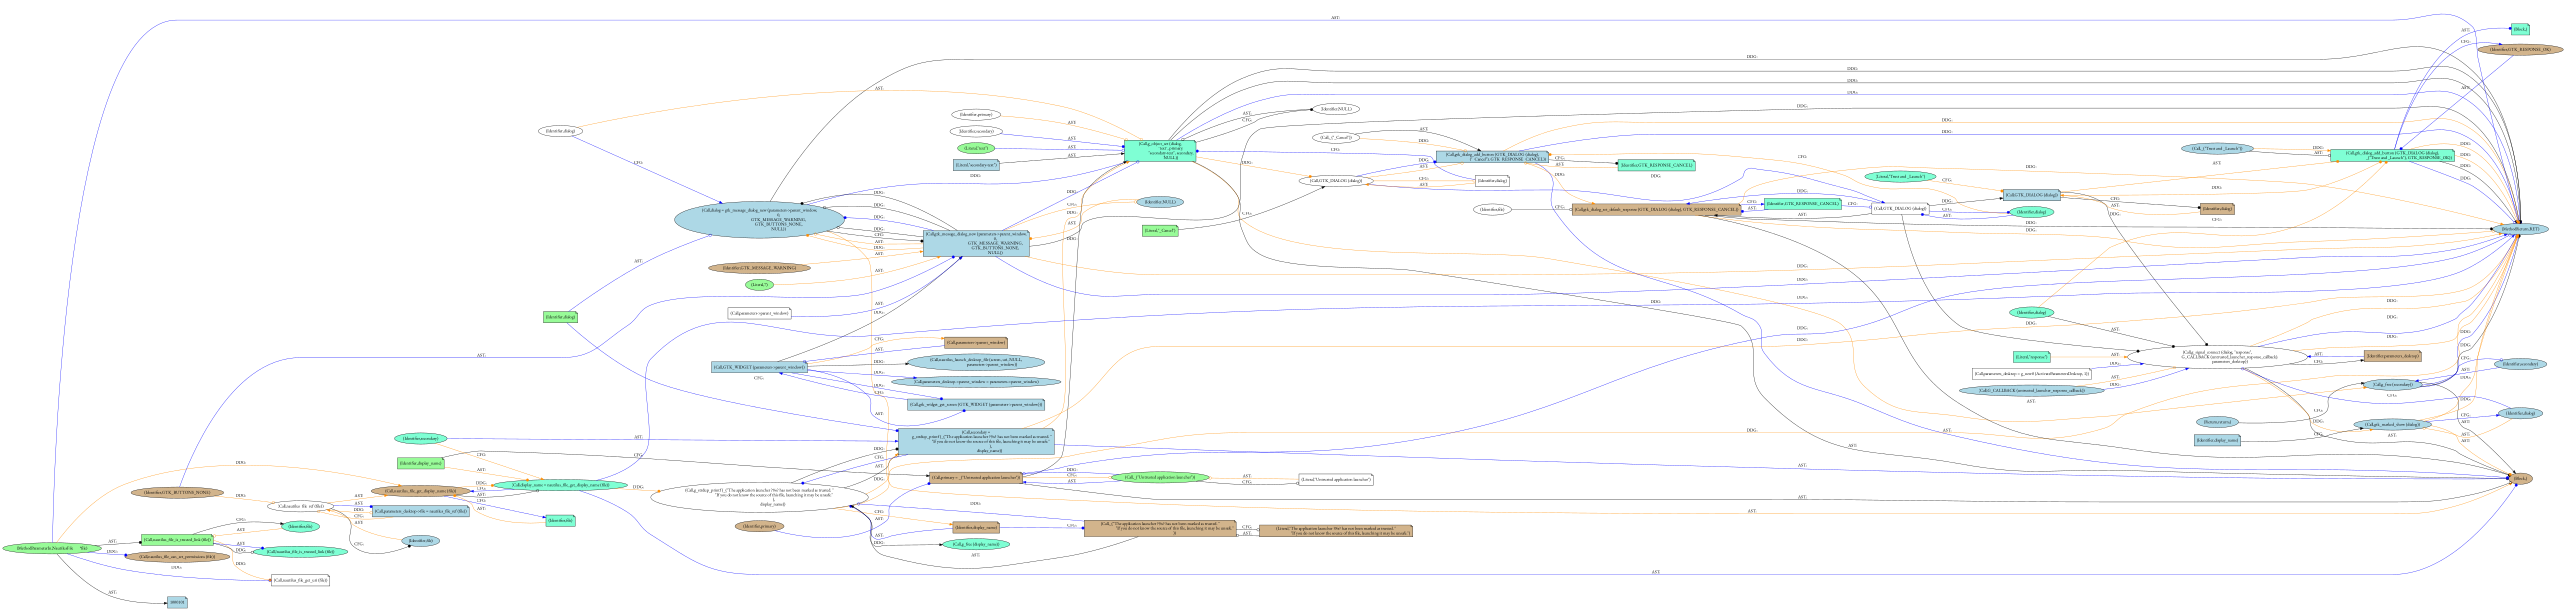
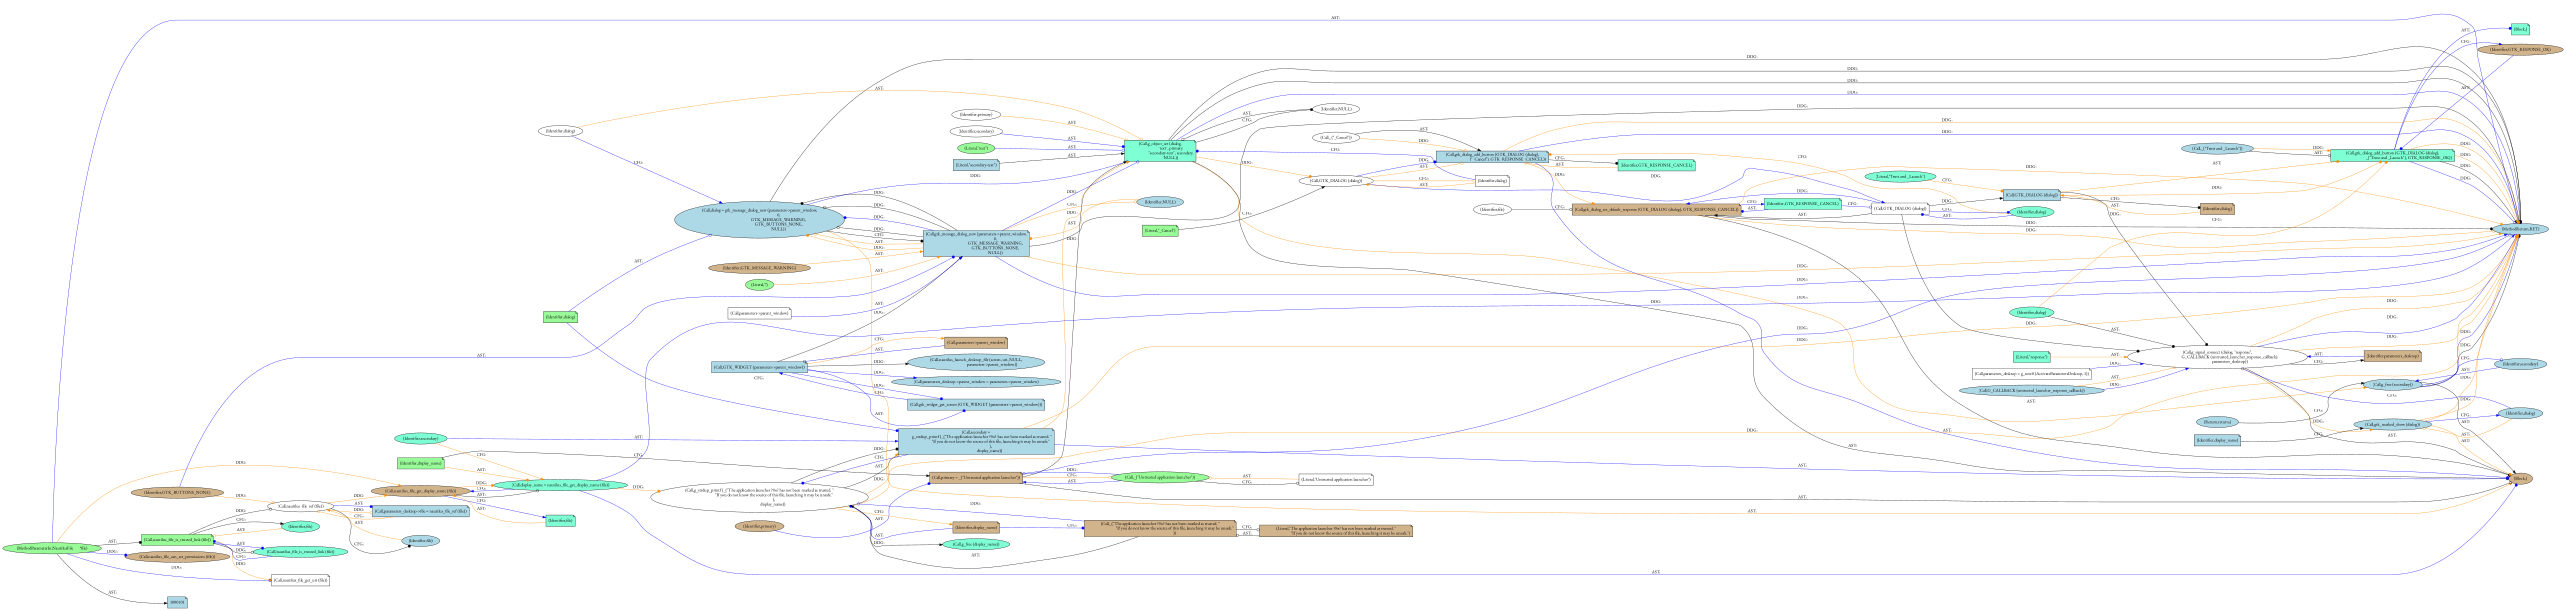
edge "(Call,nautilus_file_ref (file))" -> "(Call,nautilus_file_get_display_name (file))": label "AST: " -> "DDG: "
edge "(Call,nautilus_file_is_trusted_link (file))" -> "(Call,nautilus_file_ref (file))": added, label "DDG:"
edge "(Call,!nautilus_file_is_trusted_link (file))" -> "(Call,nautilus_file_is_trusted_link (file))": added, label "CFG:"
